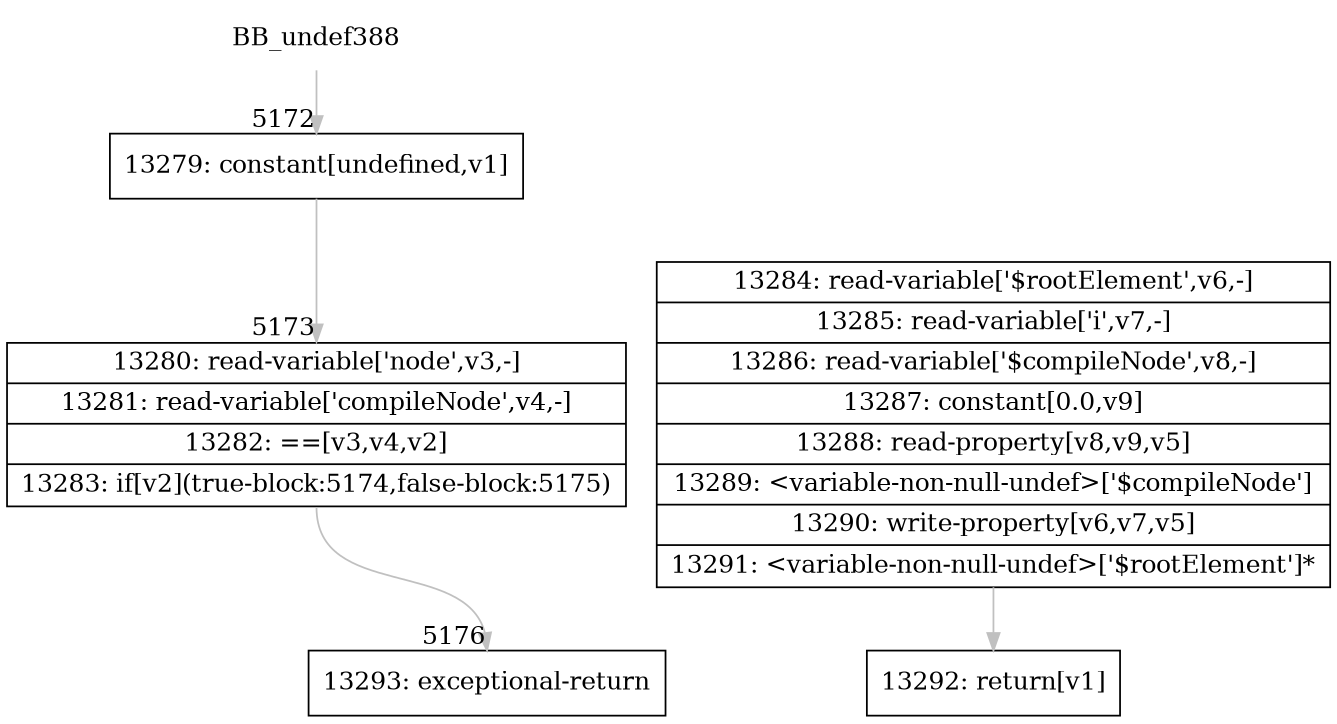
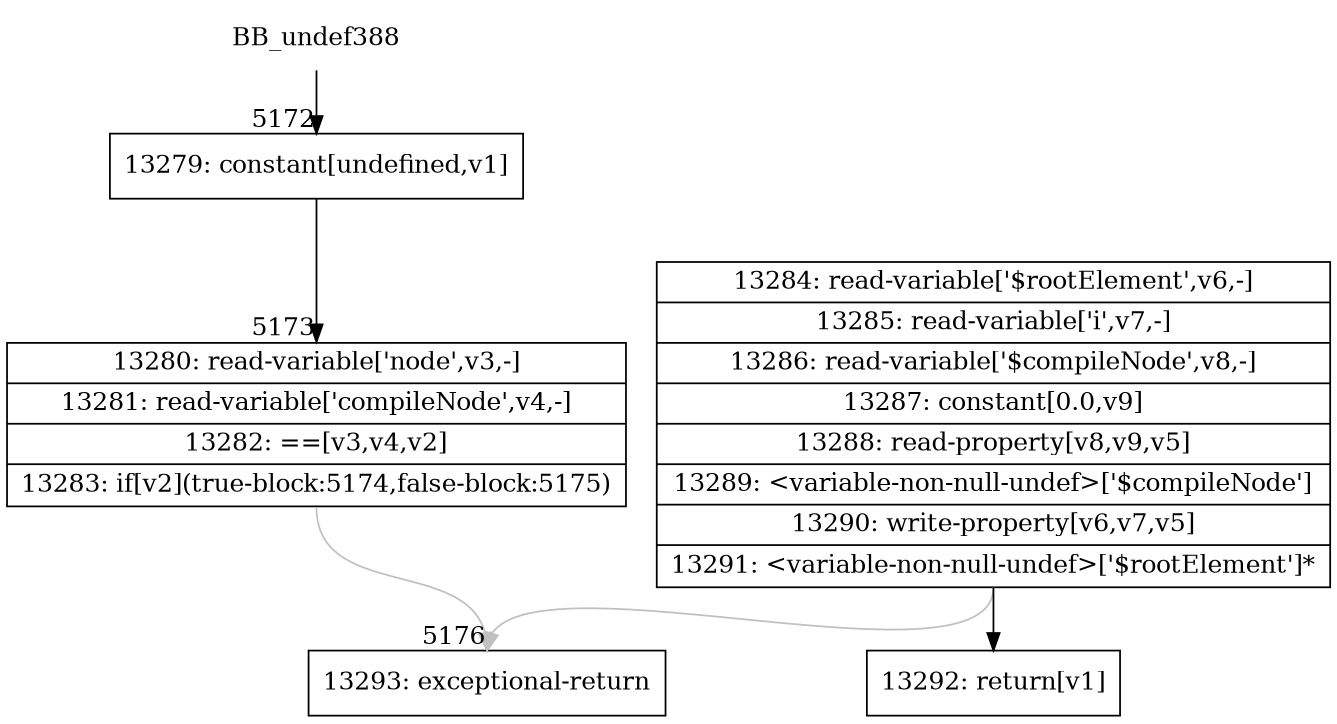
edge "BB_undef388" -> "13279: constant[undefined,v1]": color gray -> black
edge "13279: constant[undefined,v1]" -> "13280: read-variable['node',v3,-]": color gray -> black
edge "13284: read-variable['$rootElement',v6,-]" -> "13292: return[v1]": color gray -> black
edge "13284: read-variable['$rootElement',v6,-]" -> "13293: exceptional-return": added
